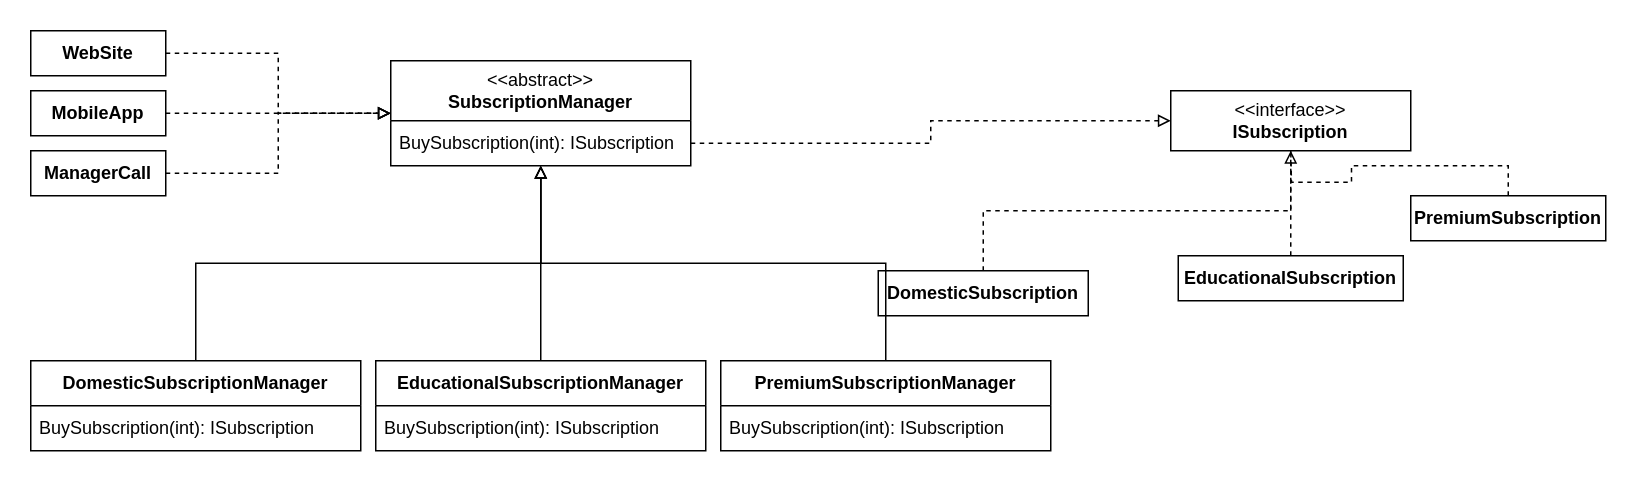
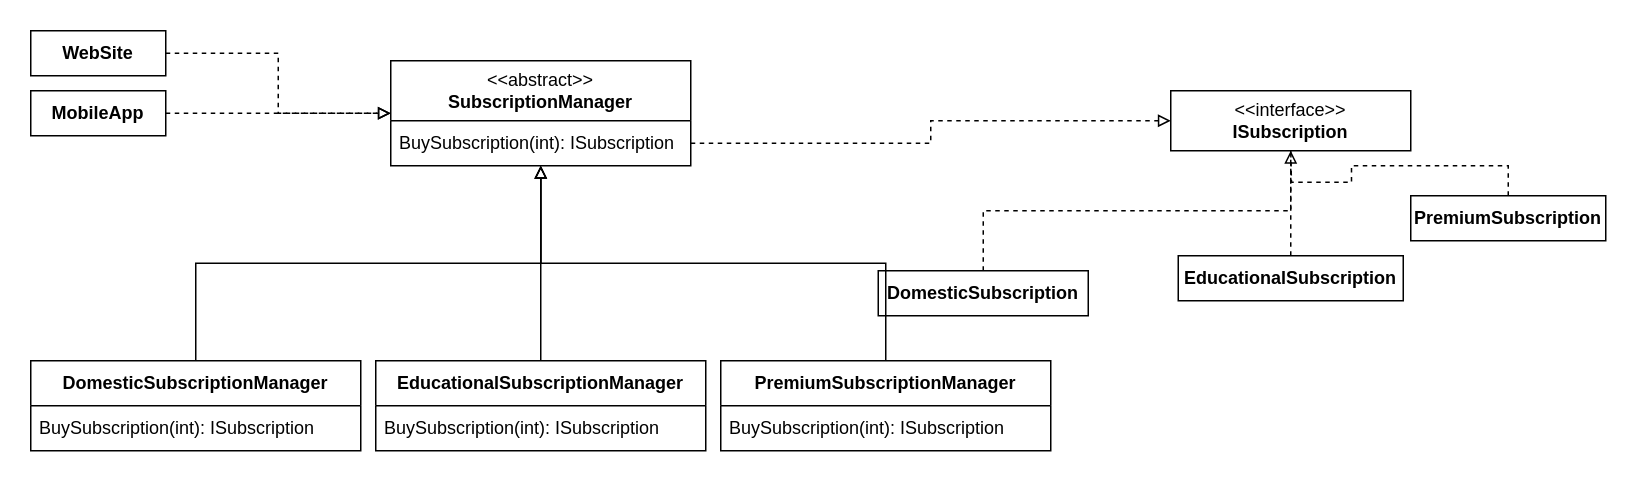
node "ManagerCall": removed
edge "ManagerCall" -> "<<abstract>> SubscriptionManager": removed
